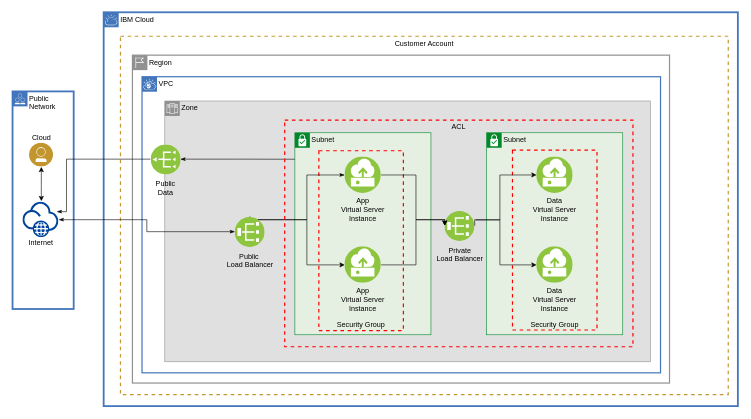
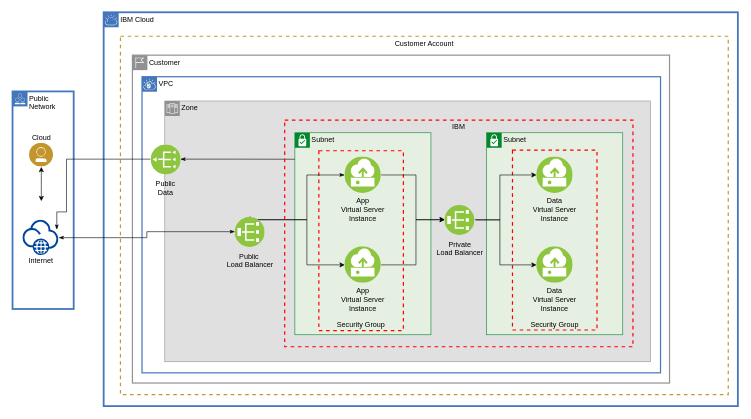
node "Region": label "Region" -> "Customer"
node "ACL": label "ACL" -> "IBM"
node "Internet": moved (41, 220) -> (41, 238)
node "Private Load Balancer": moved (460, 226) -> (460, 220)
